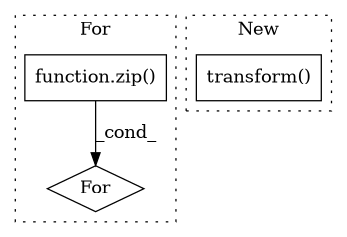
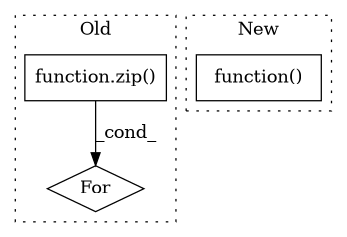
cluster "For": label "For" -> "Old"
node "transform()": label "transform()" -> "function()"
